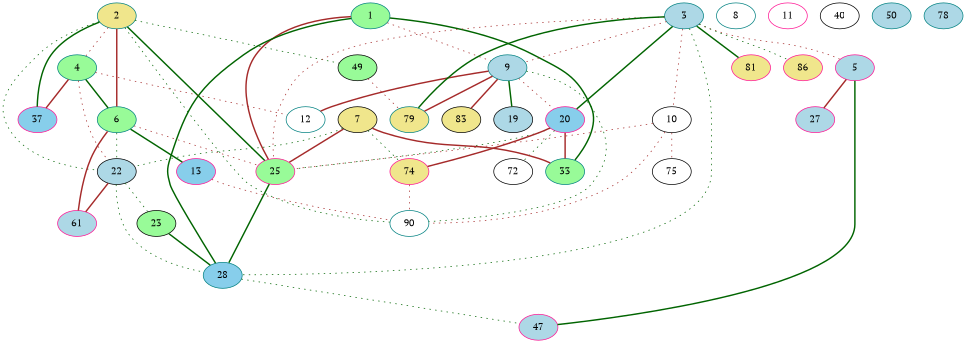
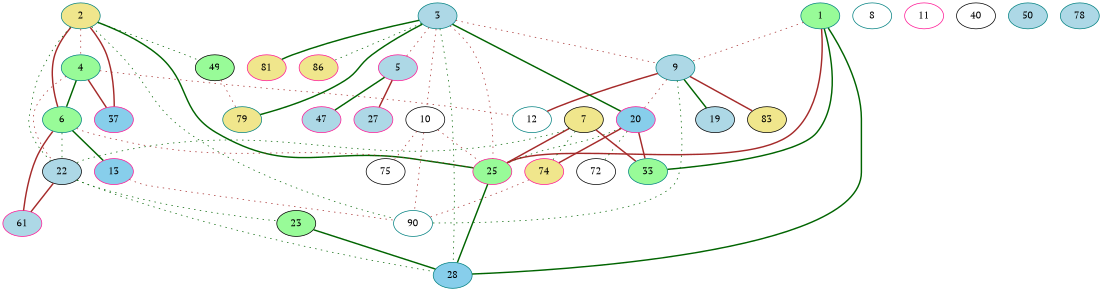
edge "2" -- "37": color darkgreen -> brown
edge "9" -- "79": removed
edge "28" -- "47": removed
